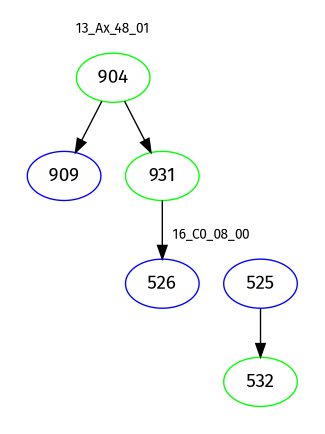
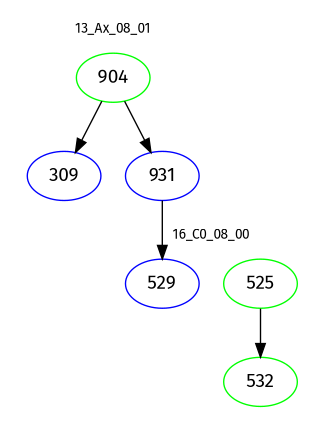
cluster "13_Ax_48_01": label "13_Ax_48_01" -> "13_Ax_08_01"
node "909": label "909" -> "309"
node "931": color green -> blue
node "526": label "526" -> "529"
node "525": color blue -> green
